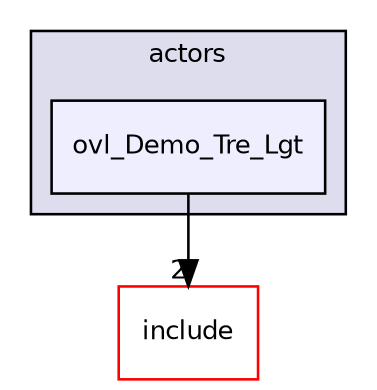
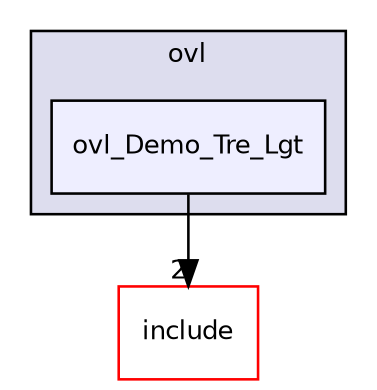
cluster "actors": label "actors" -> "ovl"
